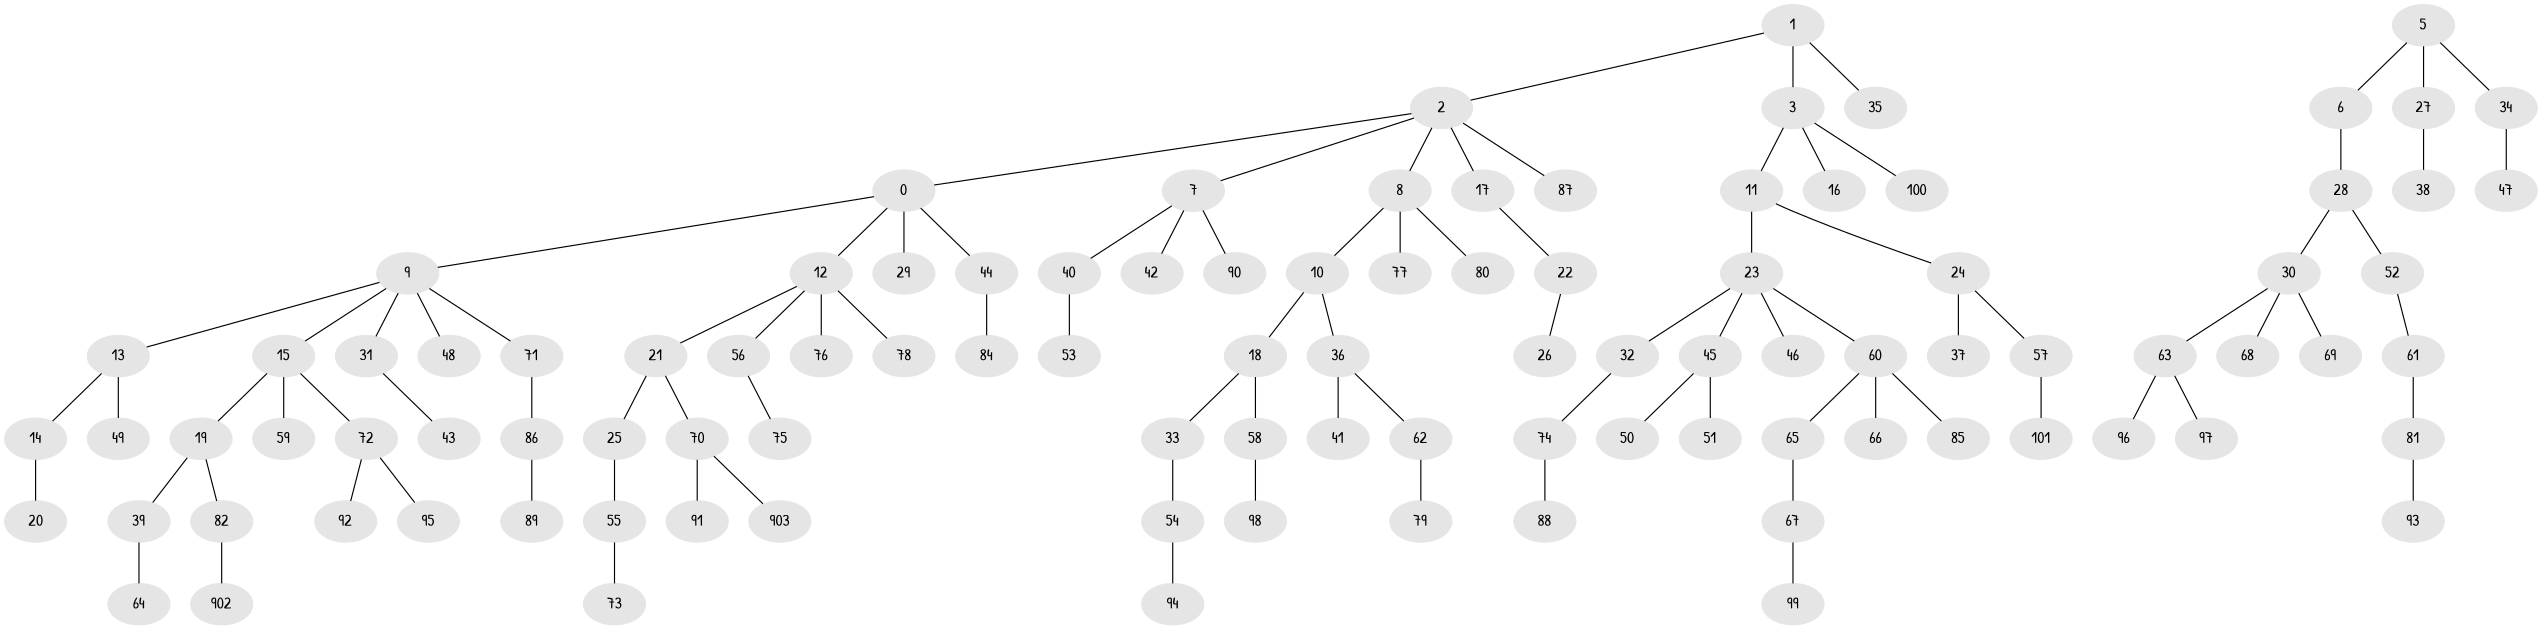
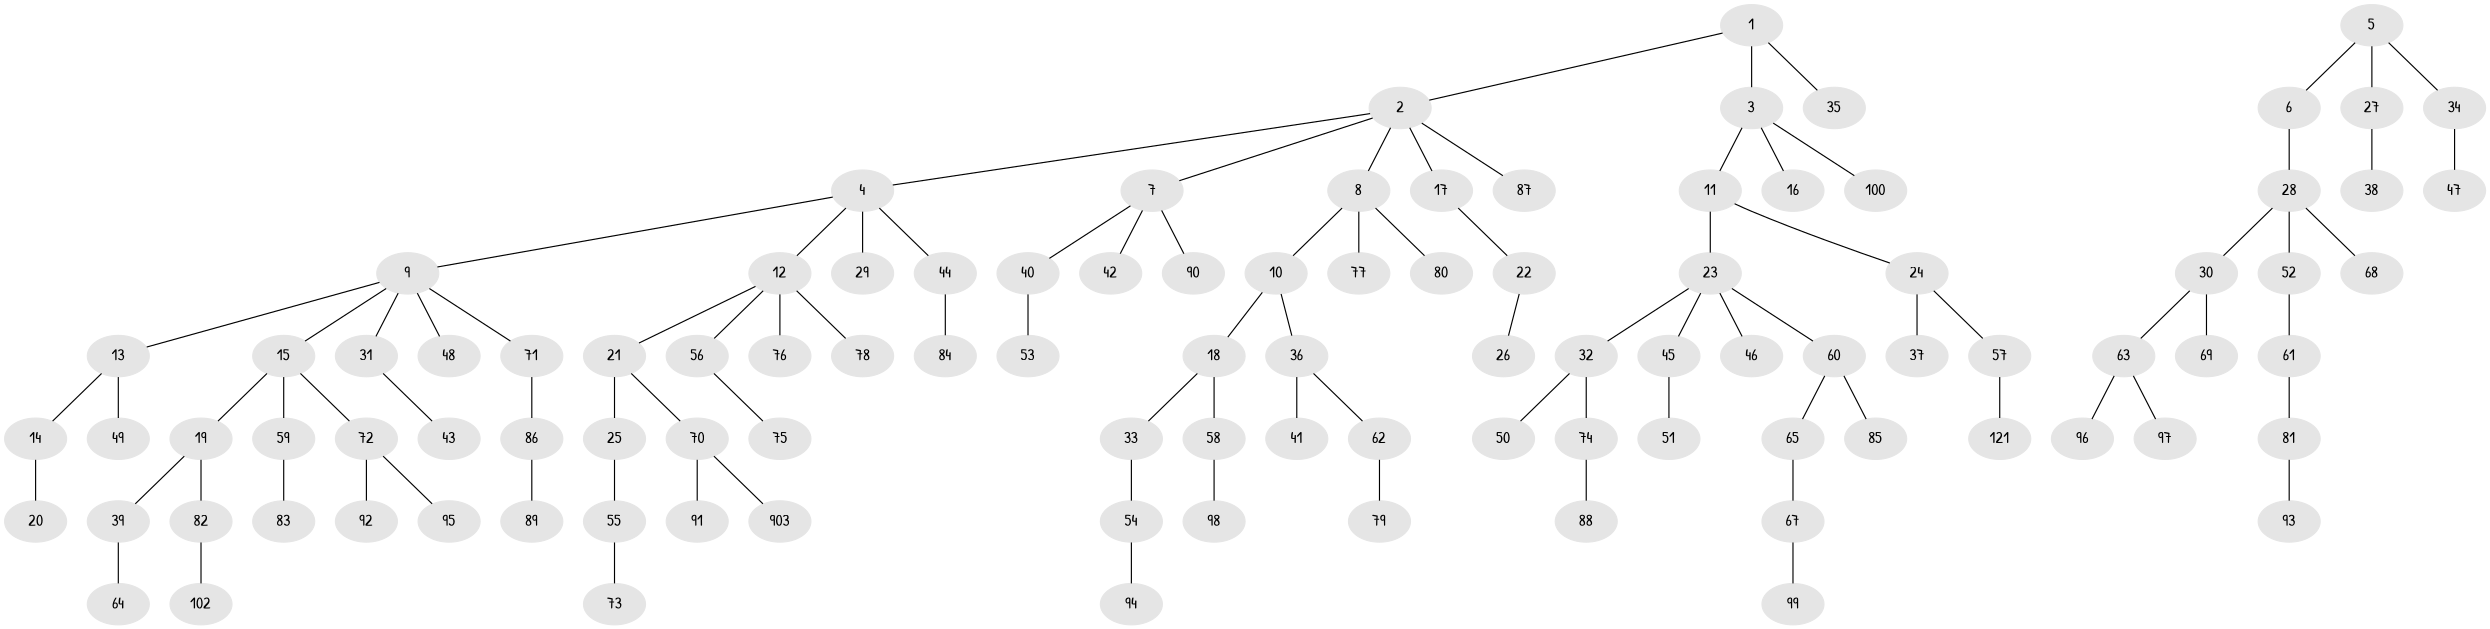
node "0": label "0" -> "4"
edge "30" -- "68": now "28" -- "68"
edge "45" -- "50": now "32" -- "50"
node "66": removed
node "101": label "101" -> "121"
node "83": added
node "902": label "902" -> "102"
